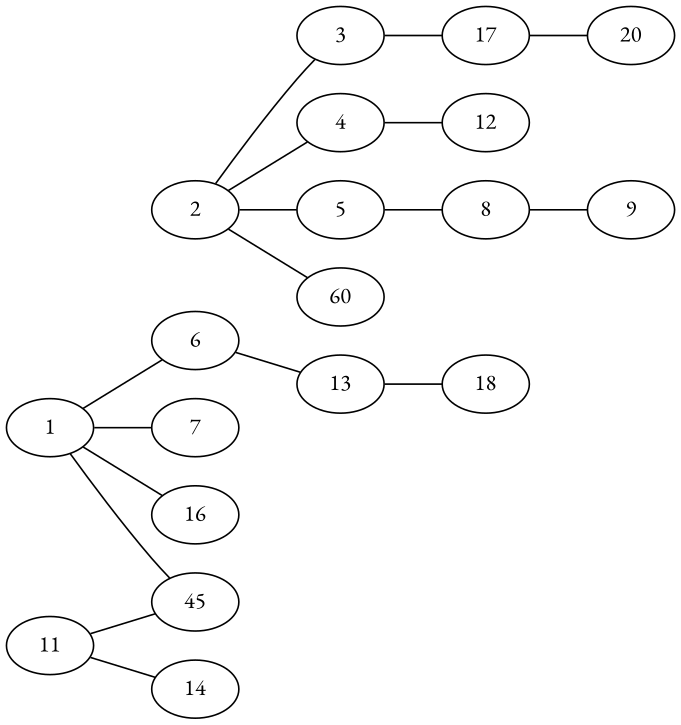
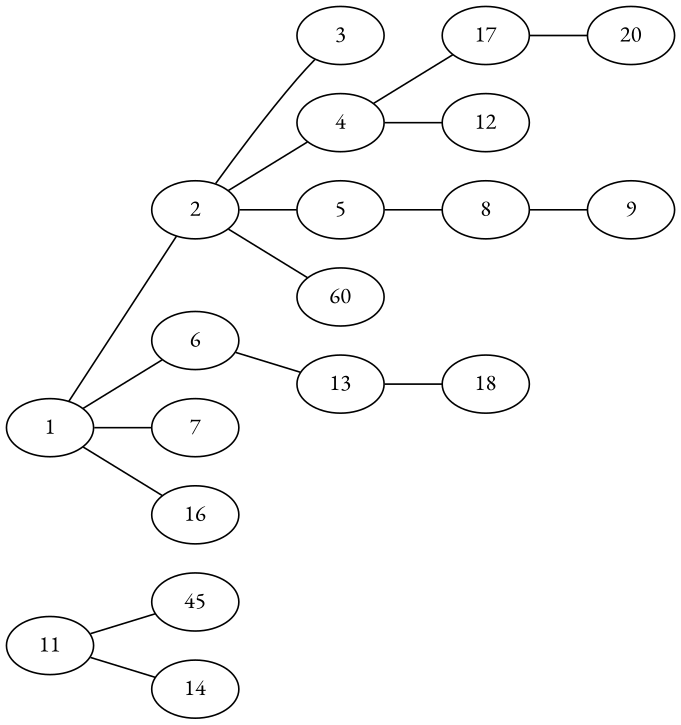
edge "3" -- "17": now "4" -- "17"
edge "1" -- "45": now "1" -- "2"
